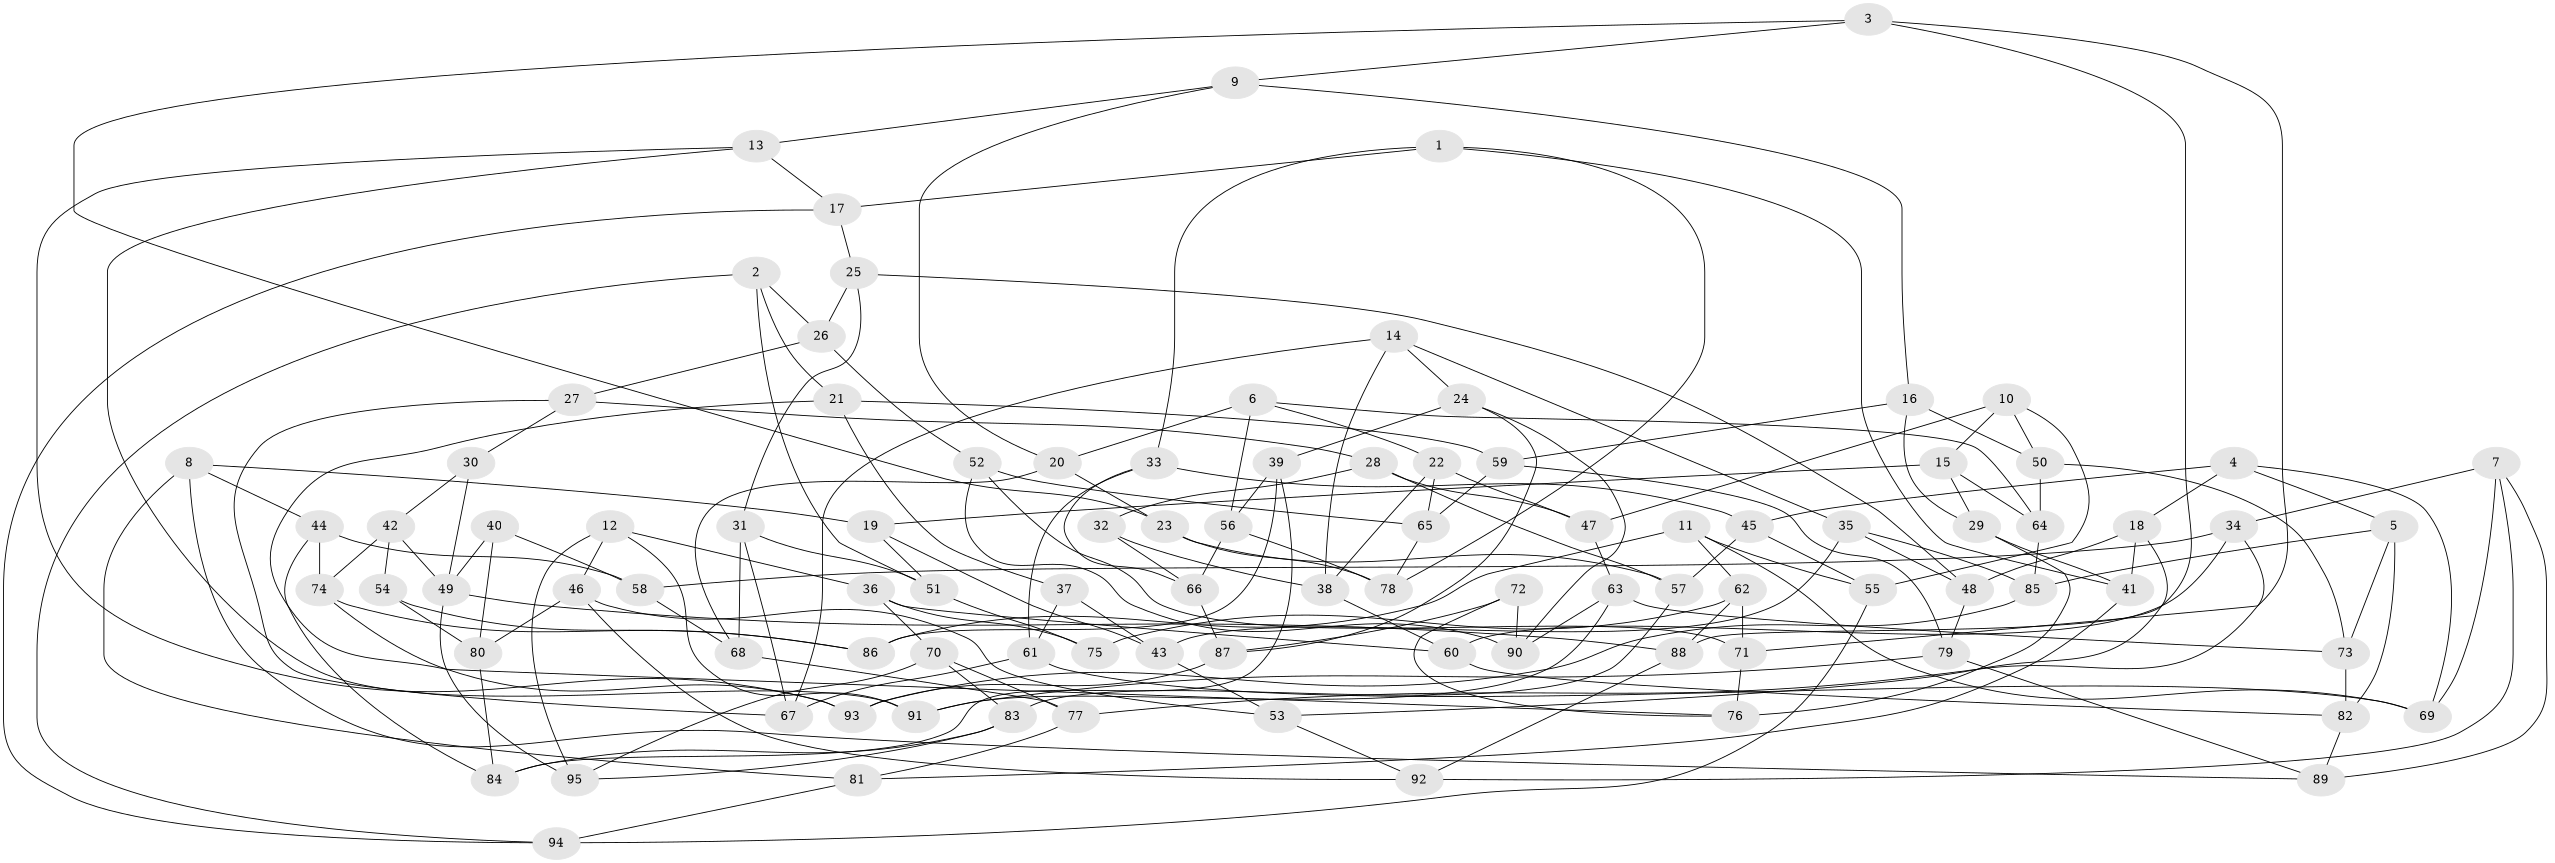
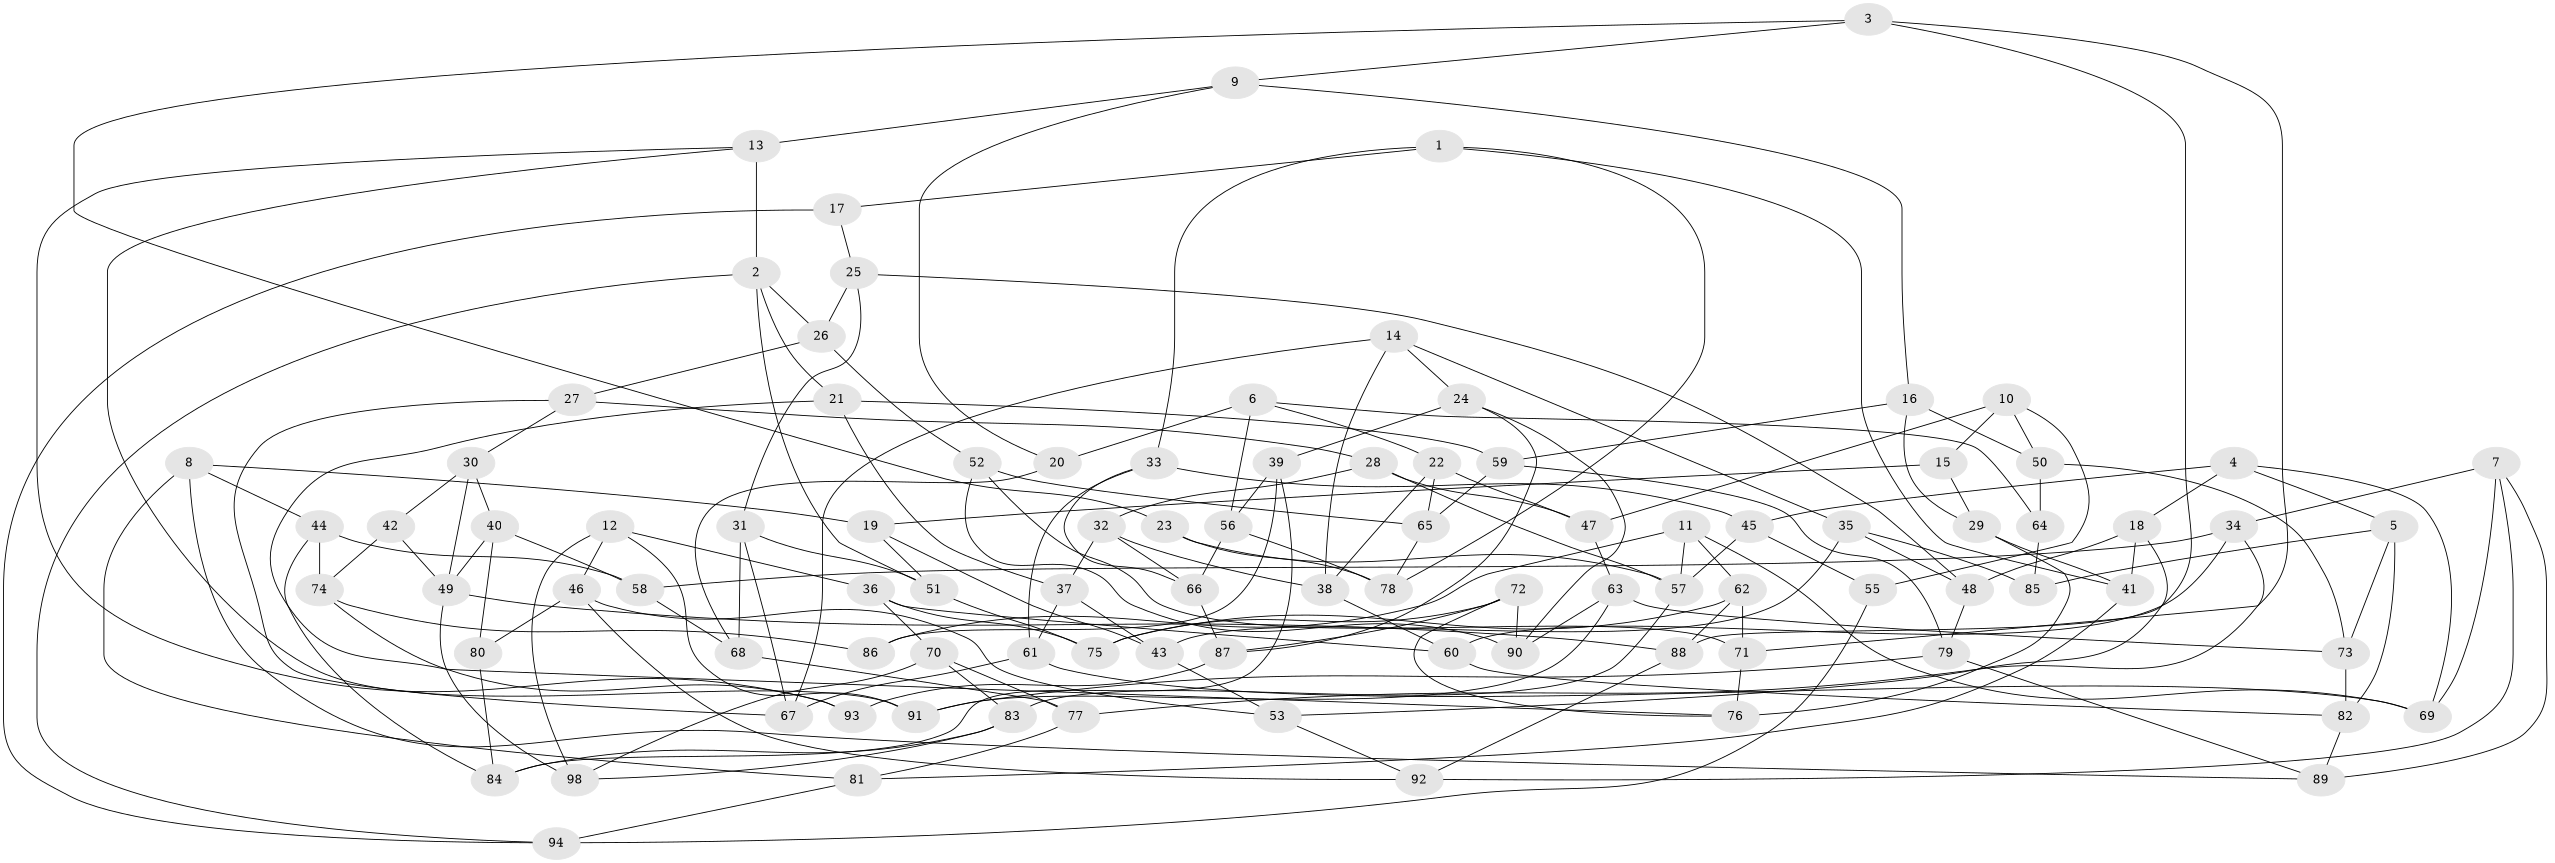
edge "13" -- "17": now "13" -- "2"
edge "30" -- "40": added
edge "15" -- "64": removed
edge "20" -- "23": removed
edge "11" -- "55": now "11" -- "57"
edge "32" -- "37": added
node "54": removed
edge "72" -- "75": added
edge "85" -- "93": removed
node "95": label "95" -> "98"
